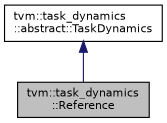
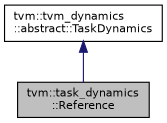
node "tvm::task_dynamics ::abstract::TaskDynamics": label "tvm::task_dynamics ::abstract::TaskDynamics" -> "tvm::tvm_dynamics ::abstract::TaskDynamics"
